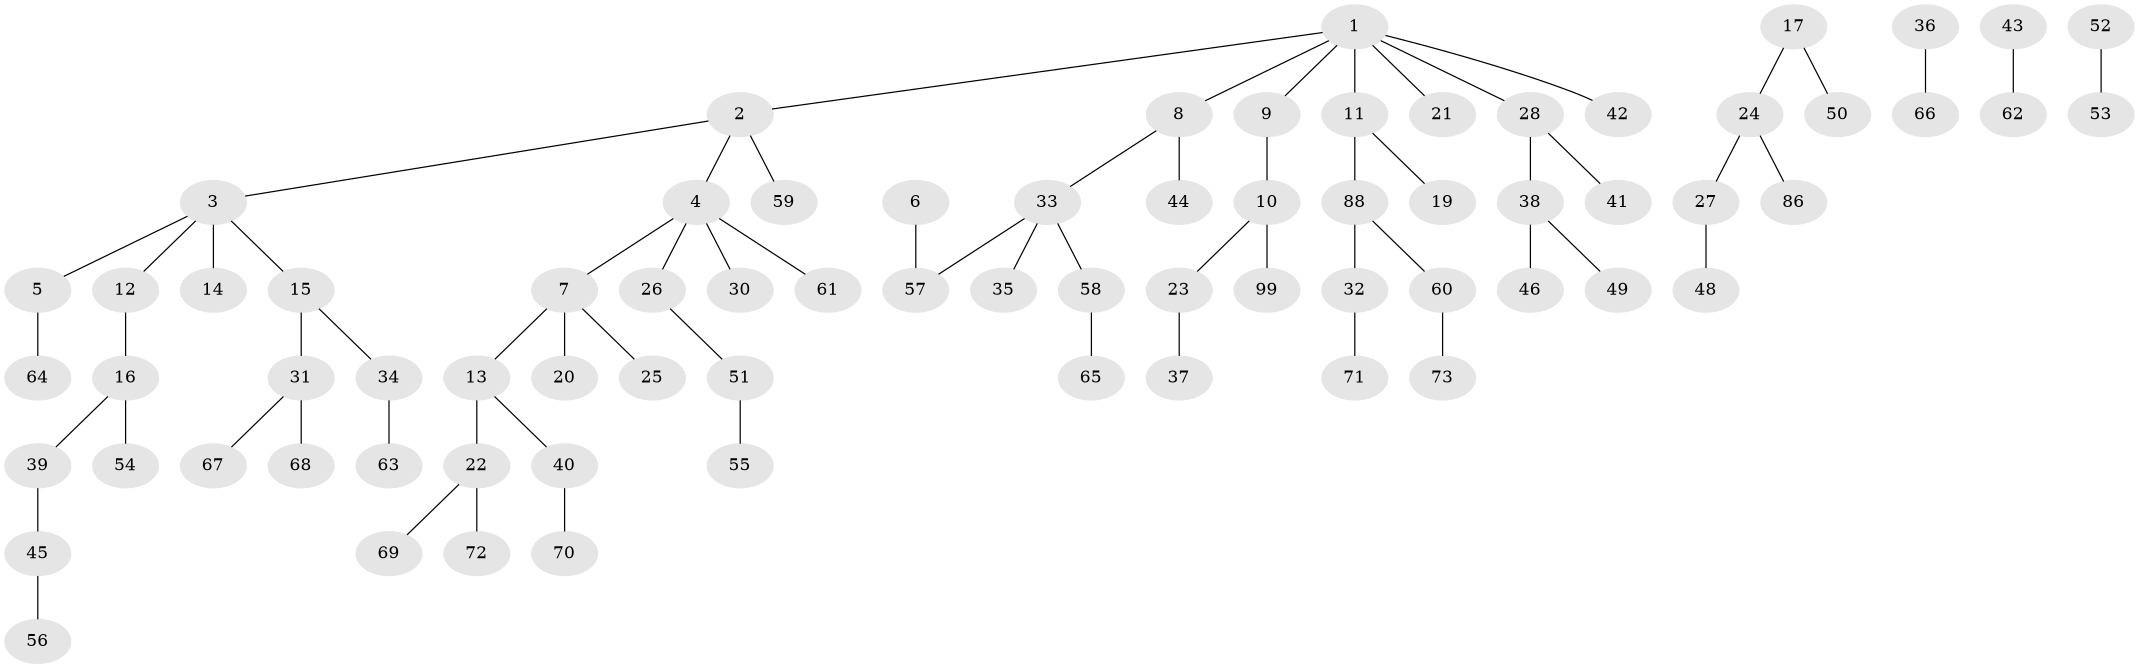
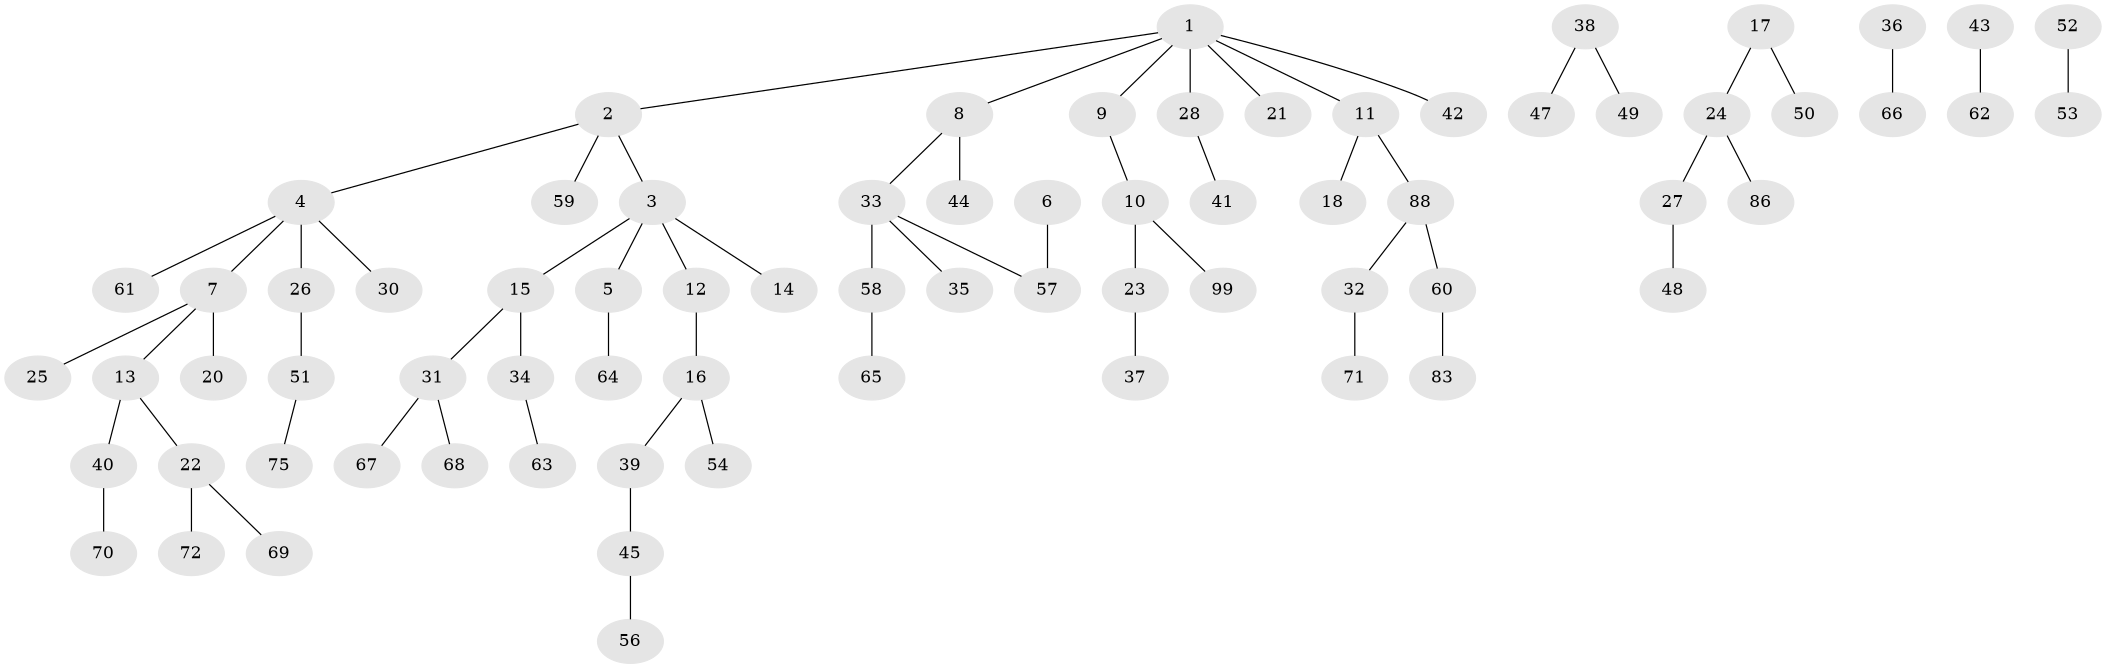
edge "28" -- "38": removed
node "19": label "19" -> "18"
node "46": label "46" -> "47"
node "73": label "73" -> "83"
node "55": label "55" -> "75"
